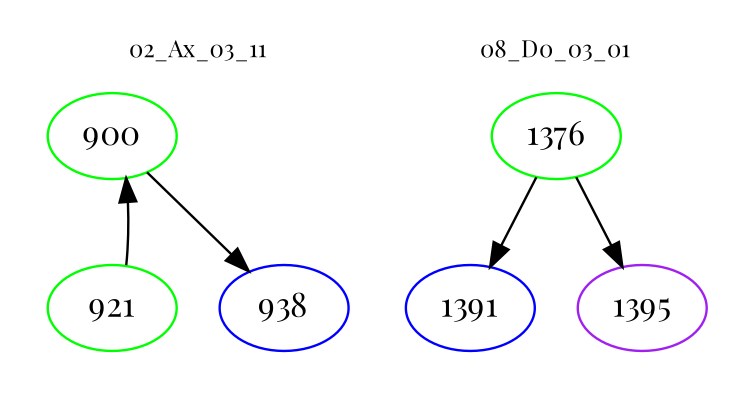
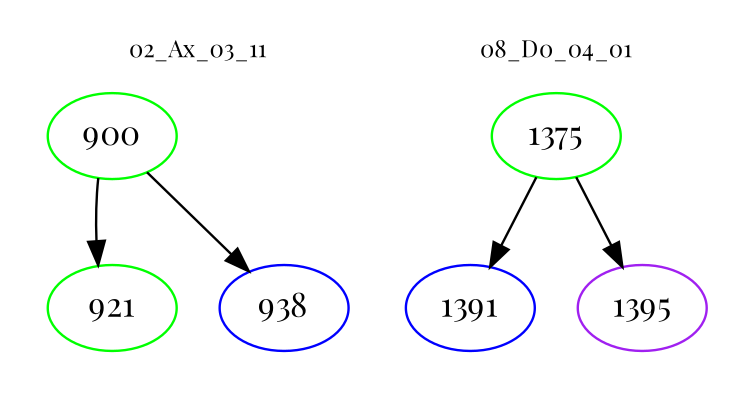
cluster "08_D0_03_01": label "08_D0_03_01" -> "08_D0_04_01"
node "1376": label "1376" -> "1375"
edge "921" -> "900": reversed
